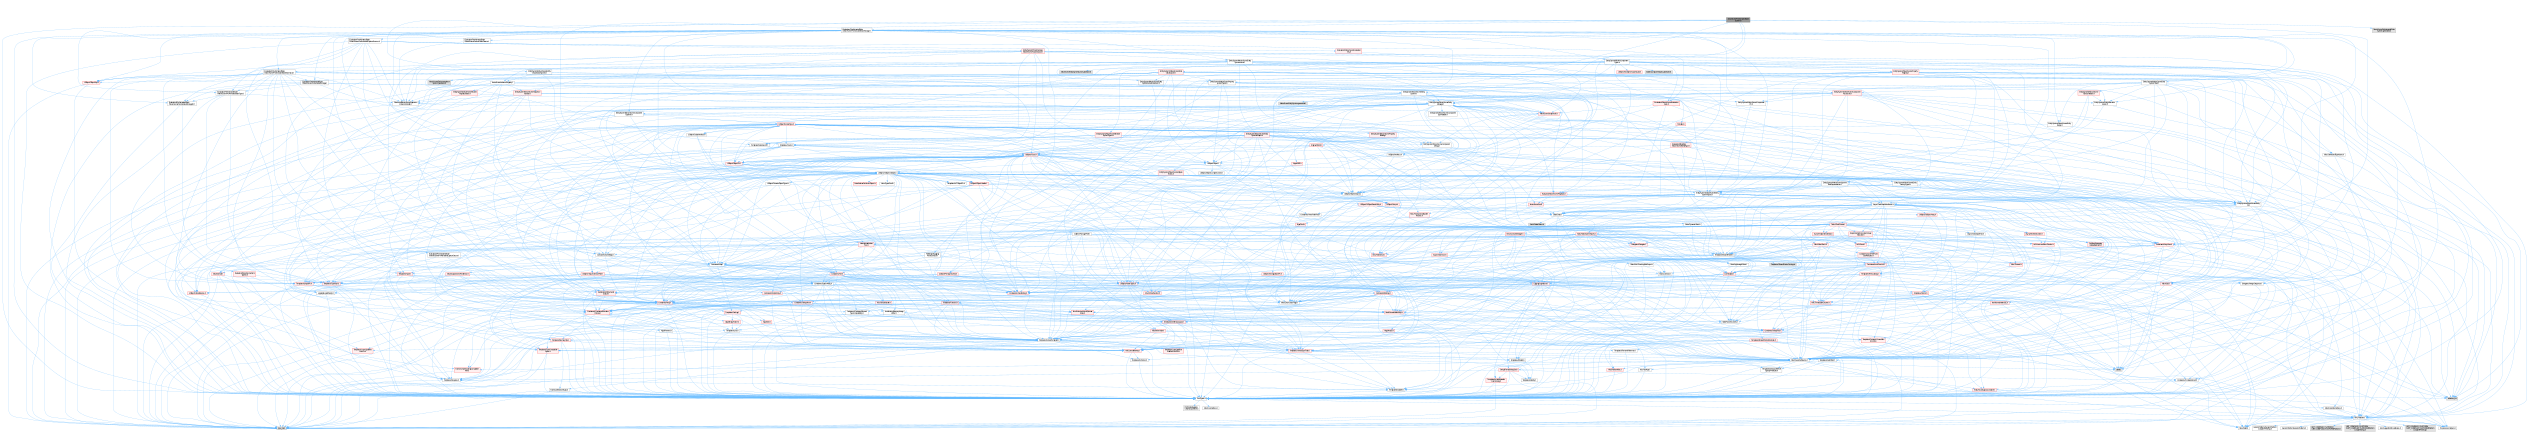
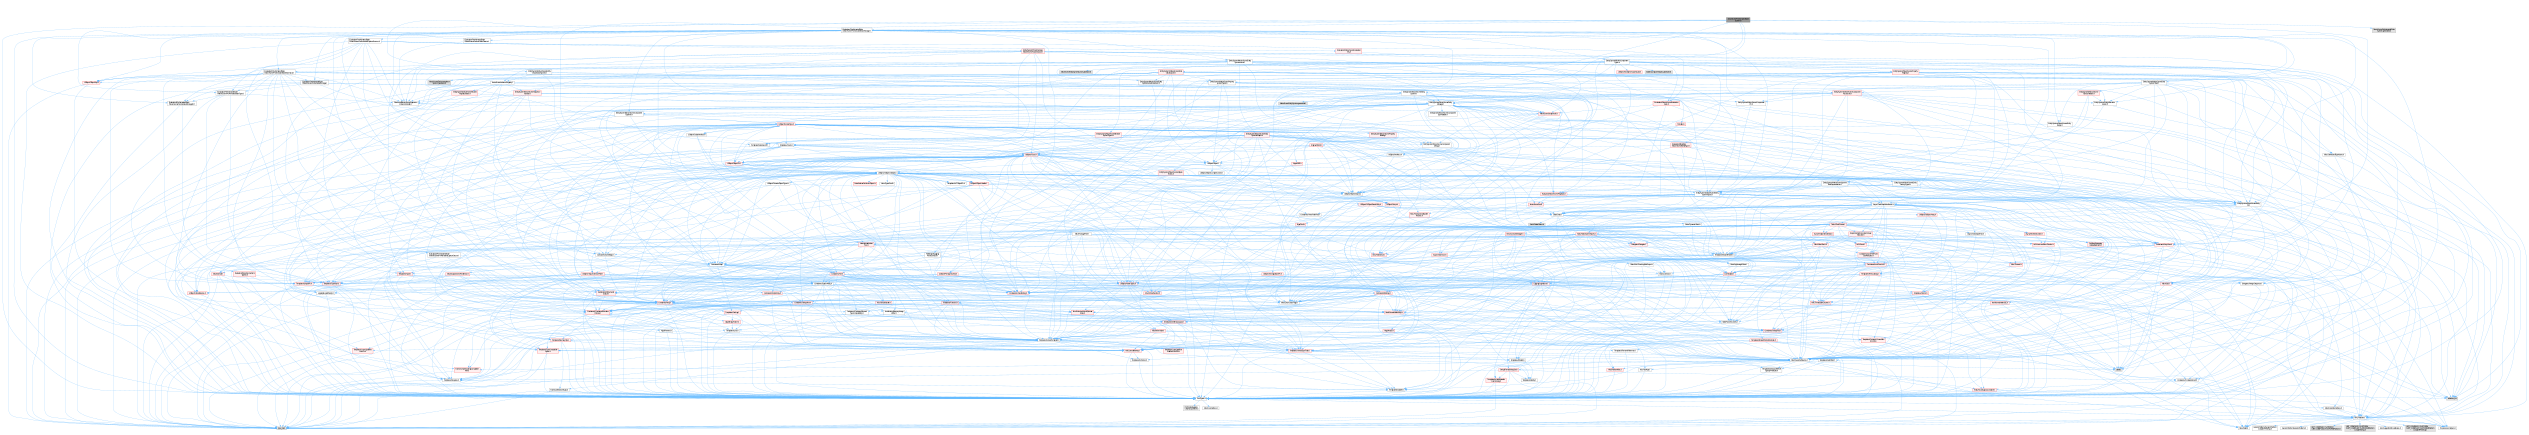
node "UObject/PackagePath.h": label "UObject/PackagePath.h" -> "Misc/PackagePath.h"
node "Templates/SharedPointerTesting.inl": removed
node "Algo/Sort.h": removed
